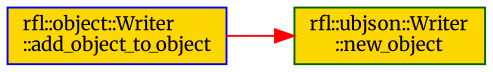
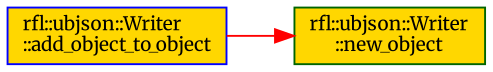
node "rfl::object::Writer ::add_object_to_object": label "rfl::object::Writer ::add_object_to_object" -> "rfl::ubjson::Writer ::add_object_to_object"
